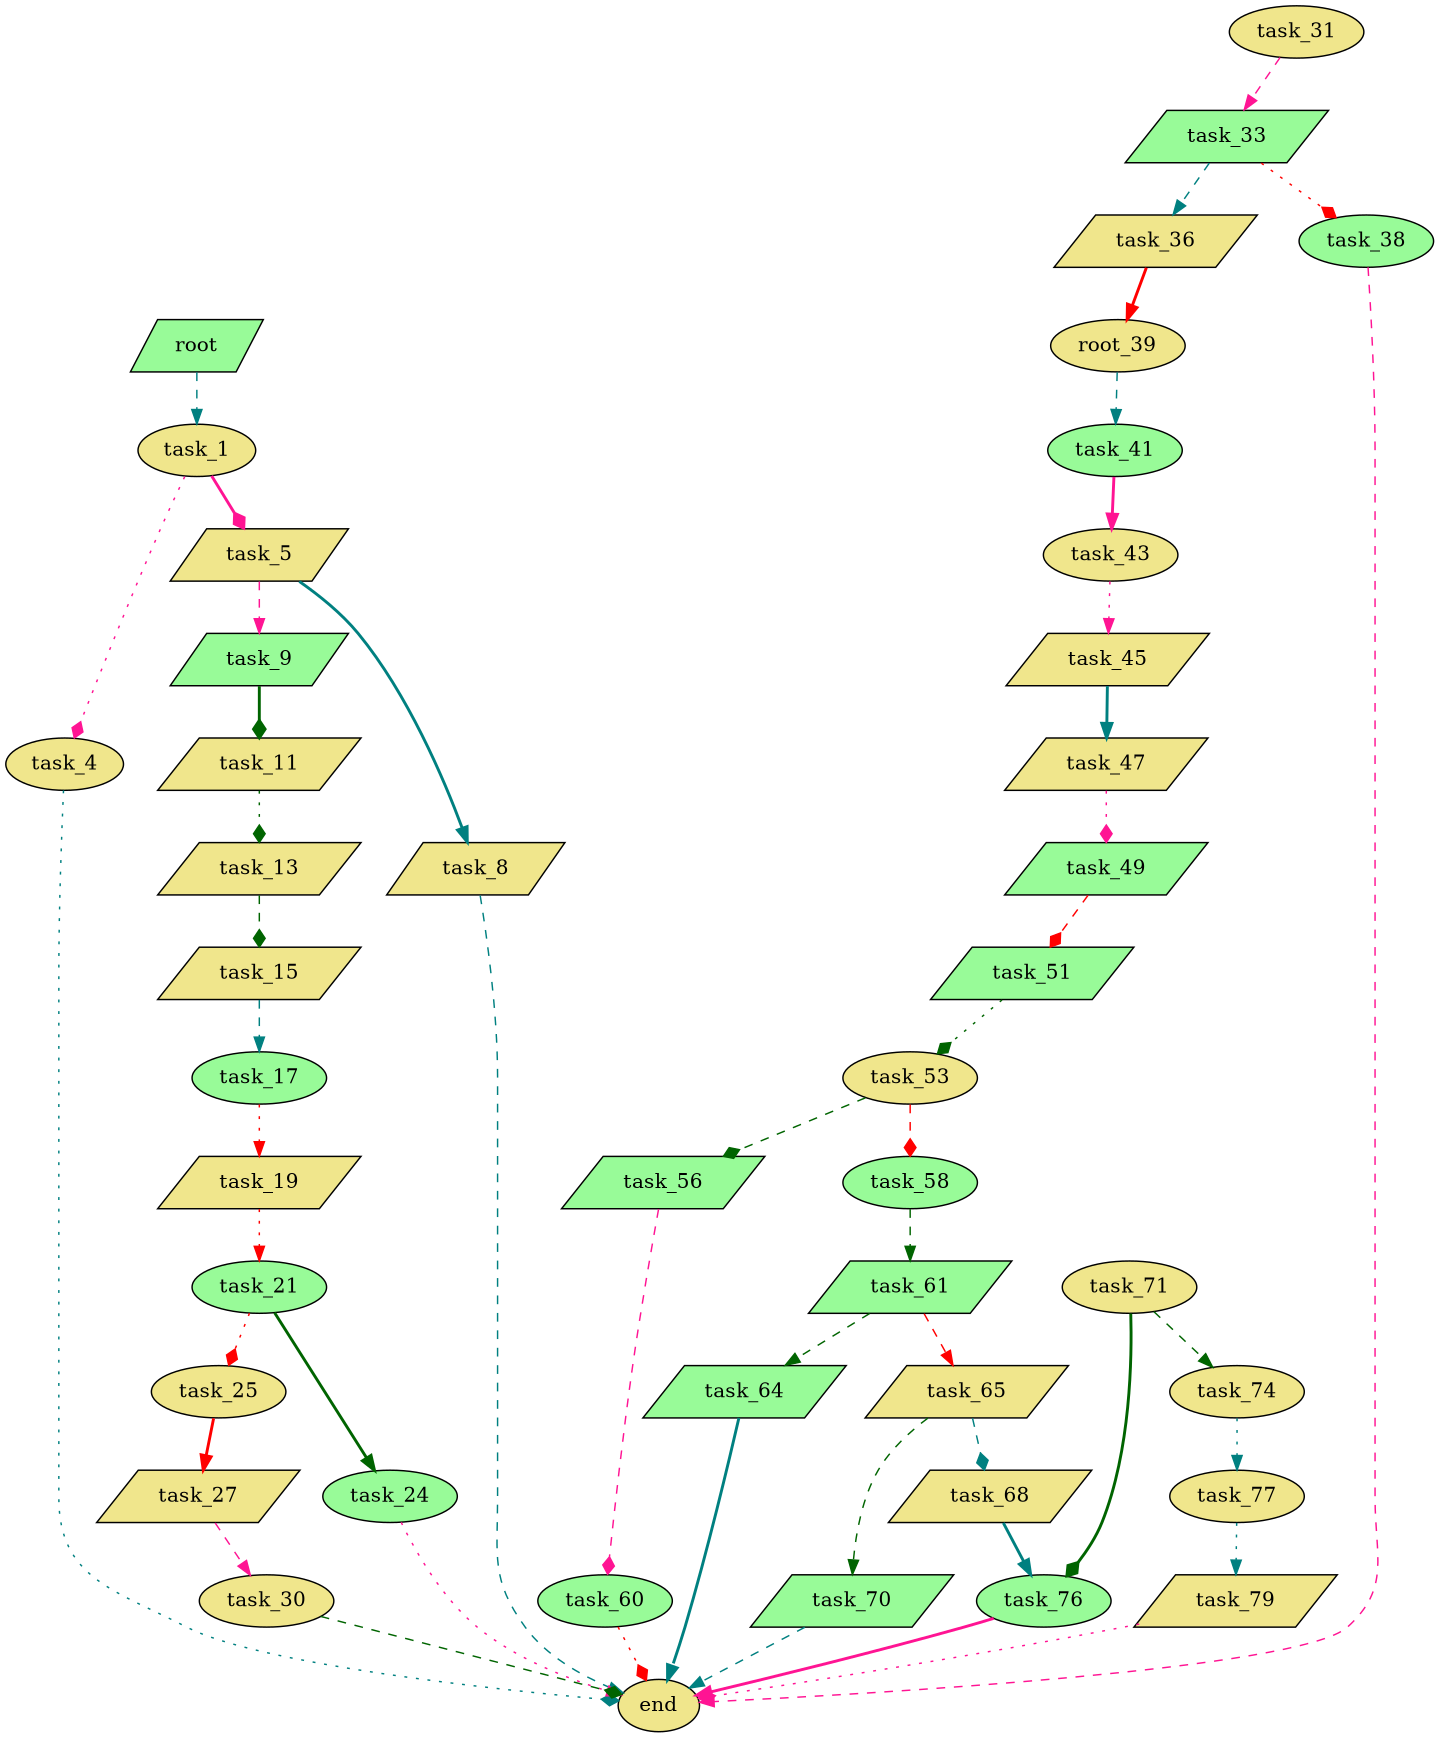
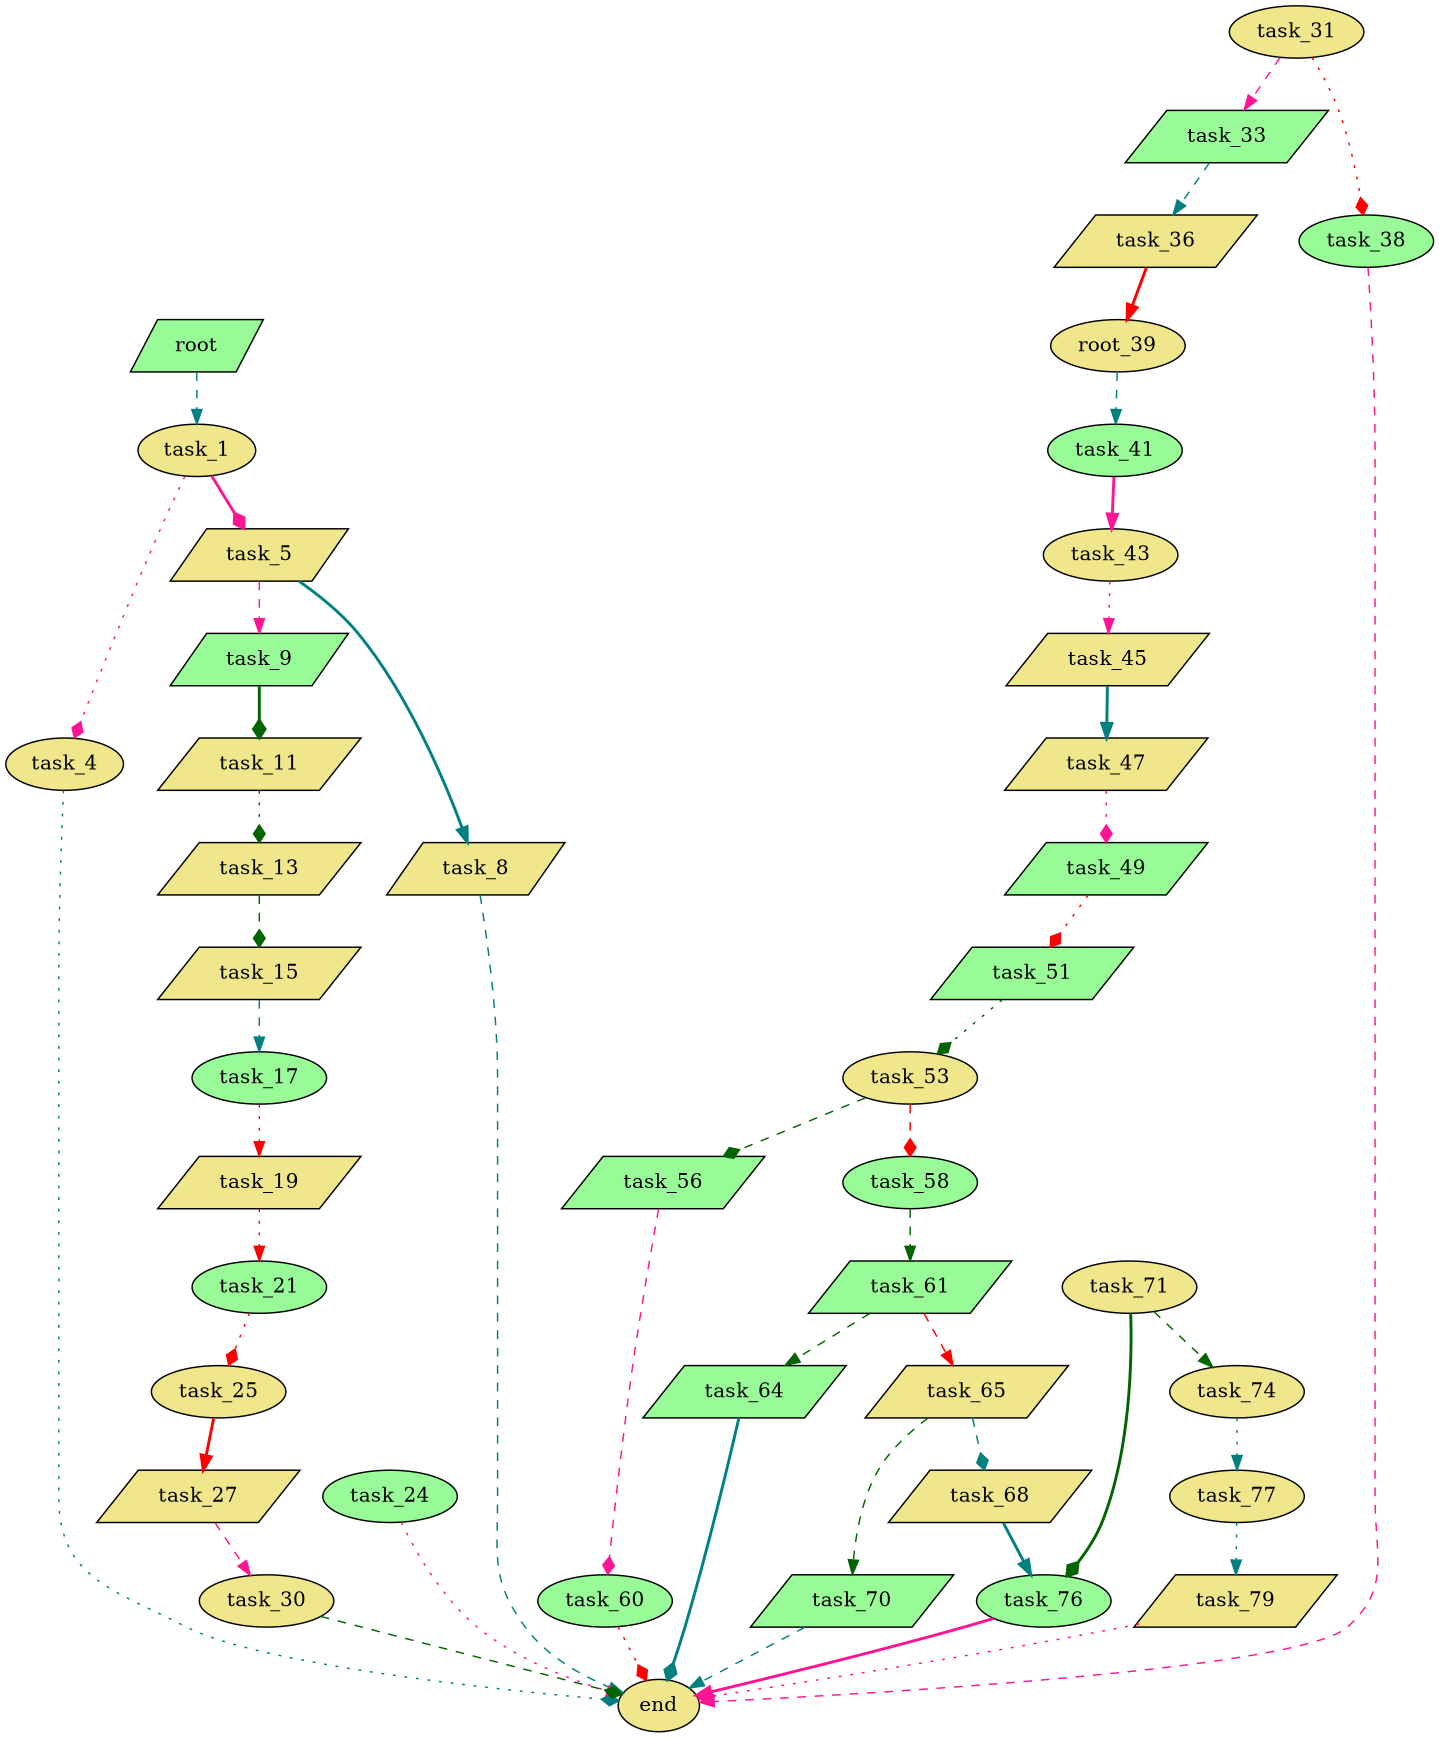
edge "task_33" -> "task_38": now "task_31" -> "task_38"
edge "task_49" -> "task_51": style dashed -> dotted
edge "task_21" -> "task_24": removed
edge "task_64" -> "end": arrowhead normal -> diamond
